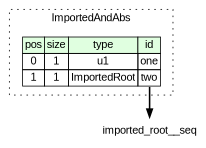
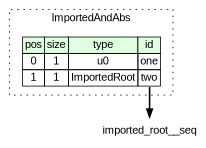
node "pos": text "u1" -> "u0"
